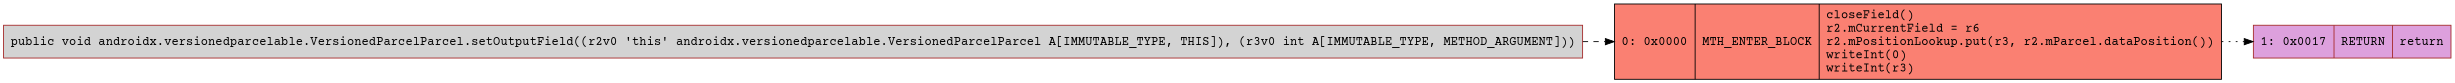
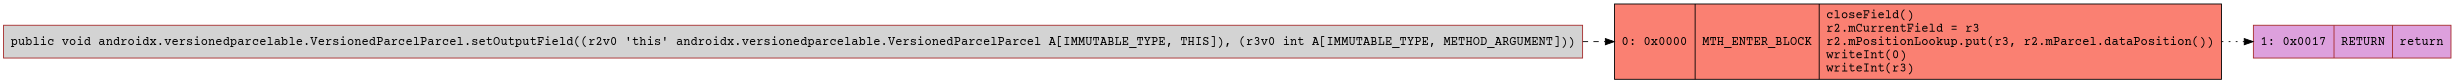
node "0: 0x0000": text "r2.mCurrentField = r6" -> "r2.mCurrentField = r3"
